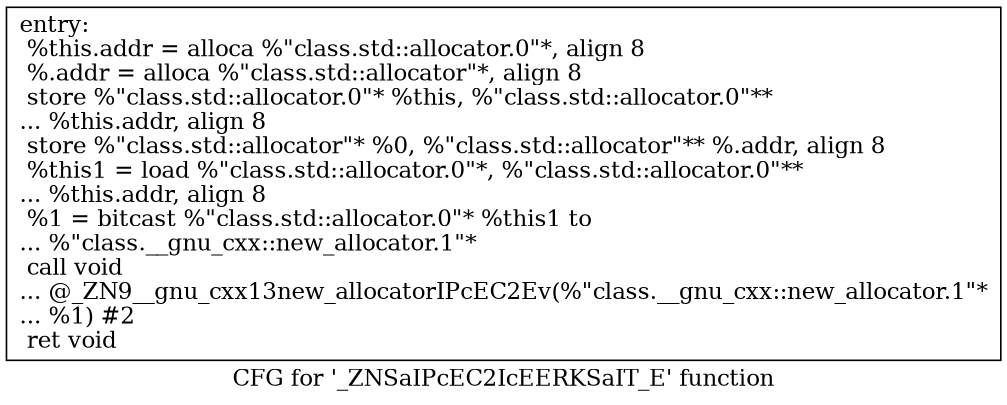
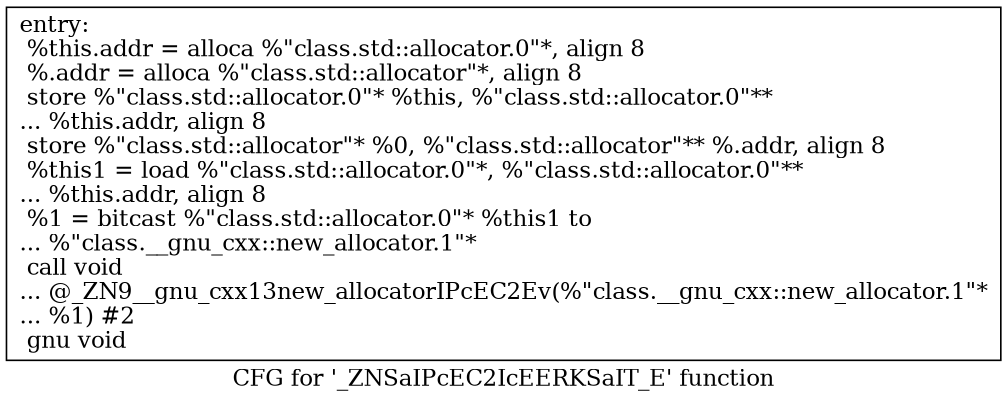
node "entry:": text "ret void" -> "gnu void"
